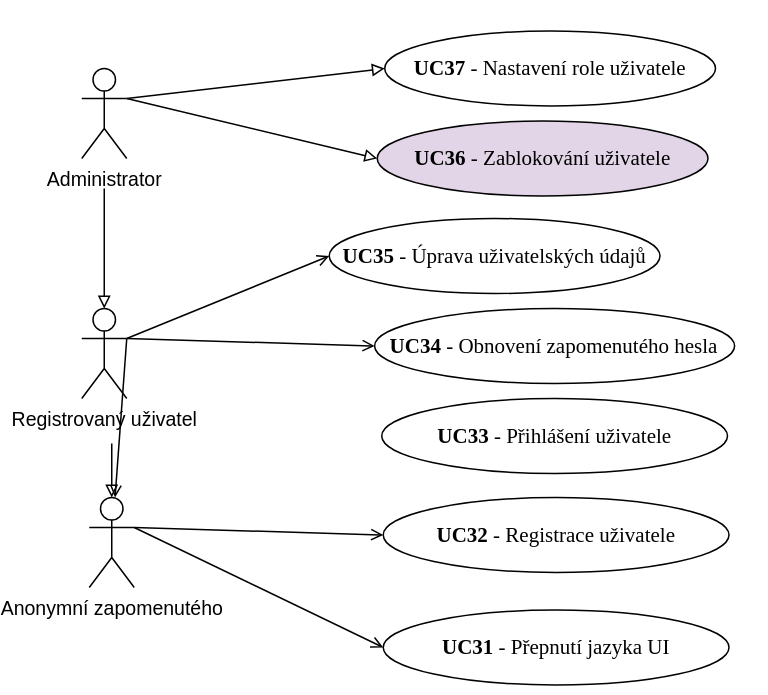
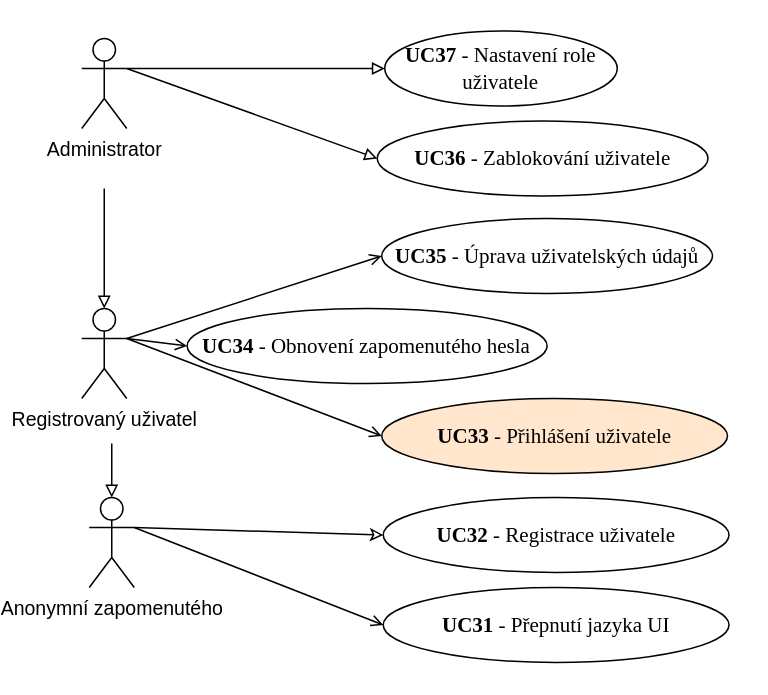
node "UC37 - Nastavení role uživatele": size 331x75 -> 233x75
node "Administrator": moved (104, 113) -> (104, 83)
node "UC36 - Zablokování uživatele": fillcolor #e1d5e7 -> #ffffff
node "UC35 - Úprava uživatelských údajů": moved (495, 256) -> (547, 256)
node "UC34 - Obnovení zapomenutého hesla": moved (555, 346) -> (367, 346)
edge "Registrovaný uživatel" -> "Anonymní zapomenutého": now "Registrovaný uživatel" -> "UC33 - Přihlášení uživatele"
node "UC33 - Přihlášení uživatele": fillcolor #ffffff -> #ffe6cc
edge "Anonymní zapomenutého" -> "UC32 - Registrace uživatele": arrowhead open -> classic
node "UC31 - Přepnutí jazyka UI": moved (556, 647) -> (556, 625)
